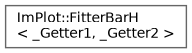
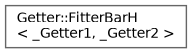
node "ImPlot::FitterBarH < _Getter1, _Getter2 >": label "ImPlot::FitterBarH < _Getter1, _Getter2 >" -> "Getter::FitterBarH < _Getter1, _Getter2 >"
